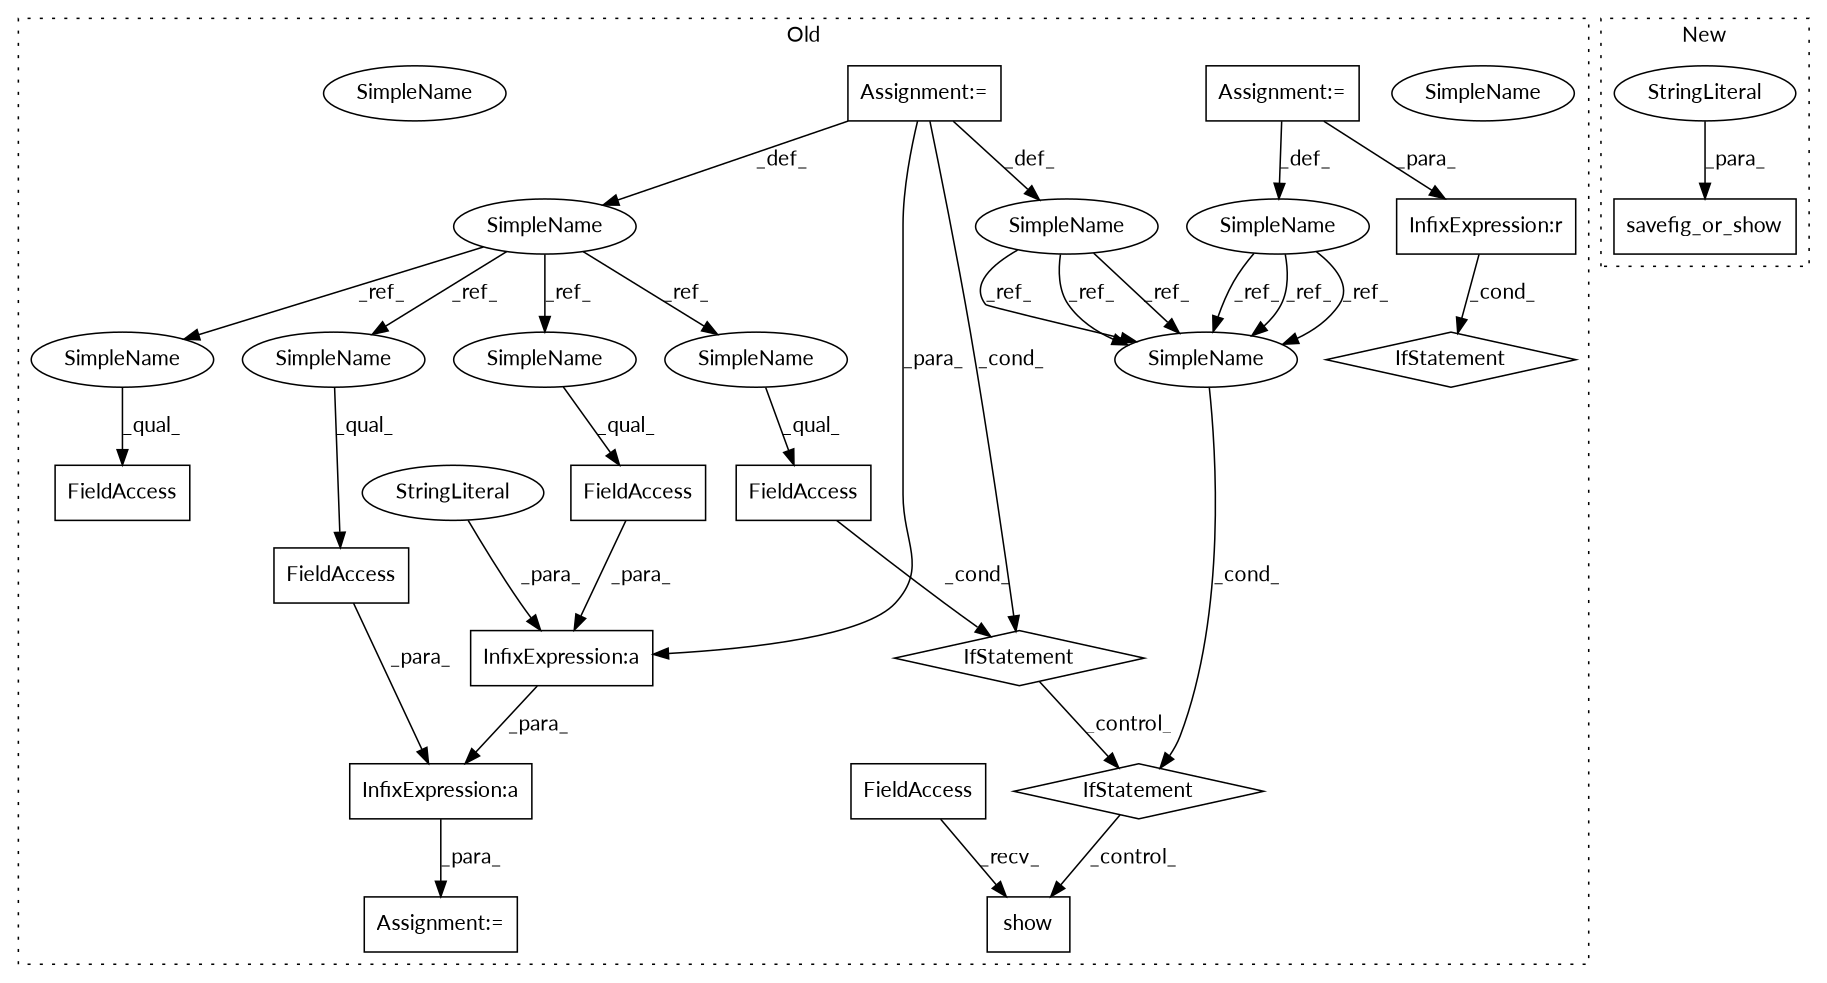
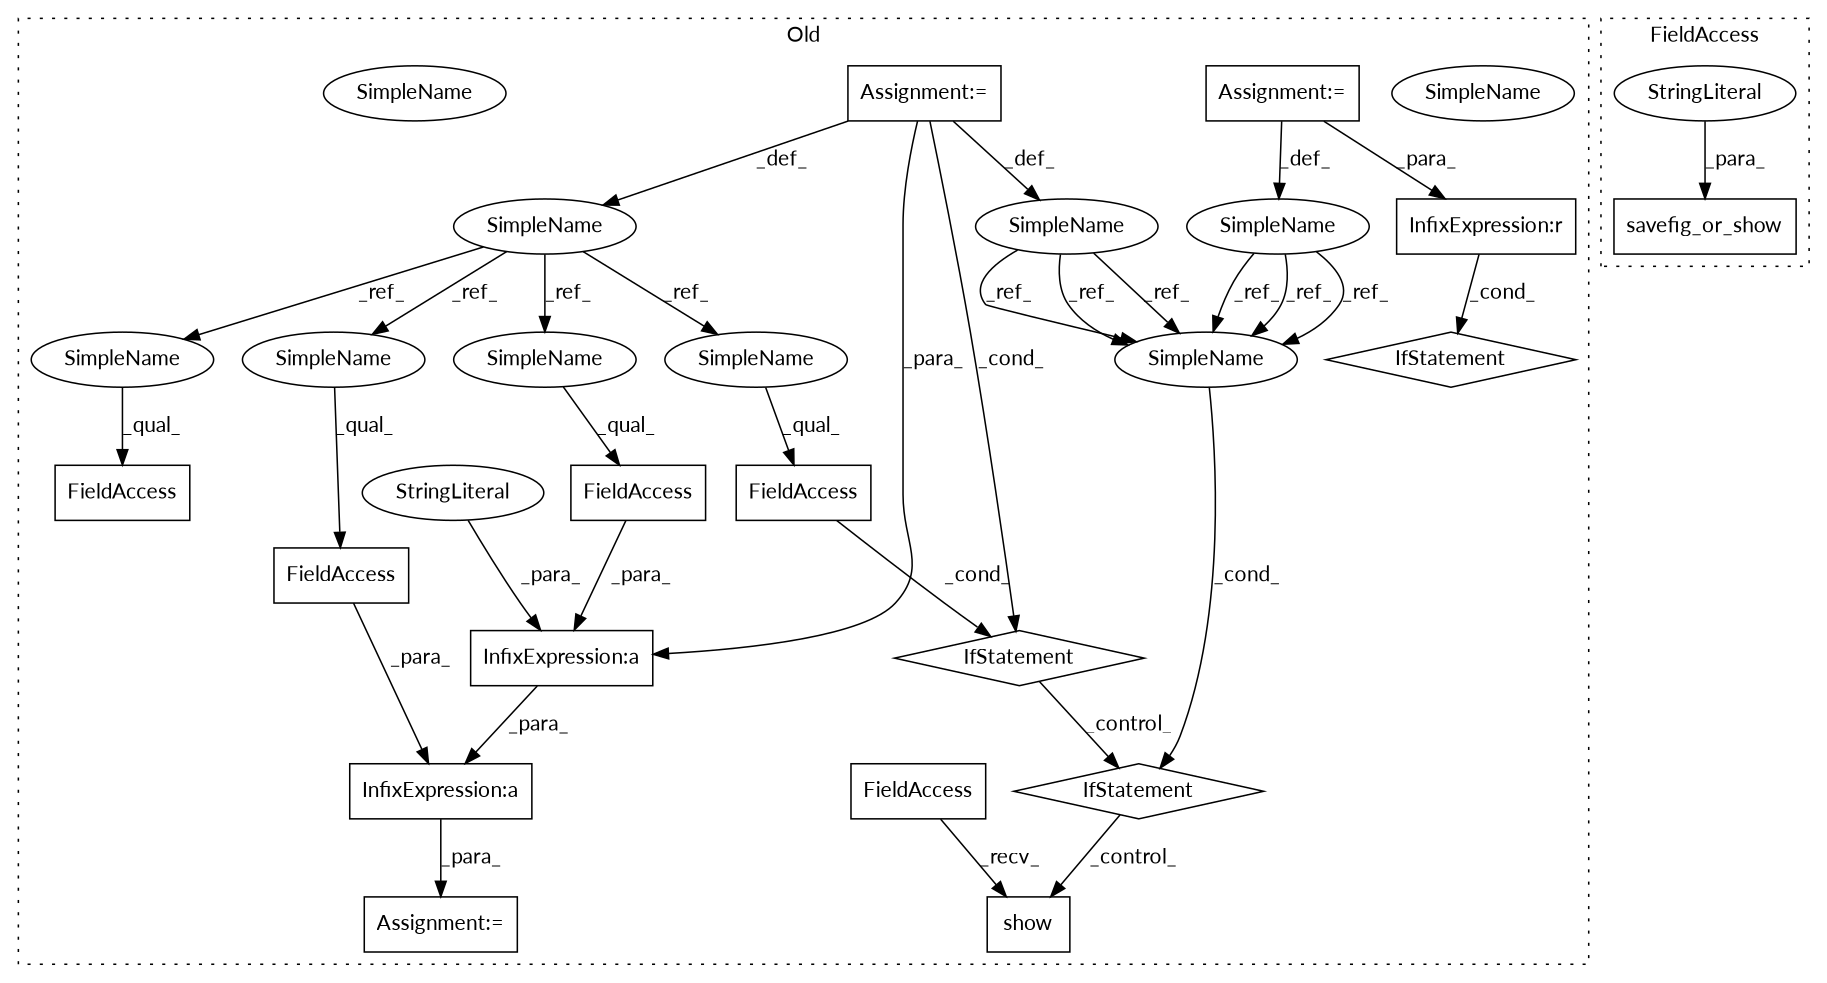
cluster "New": label "New" -> "FieldAccess"
